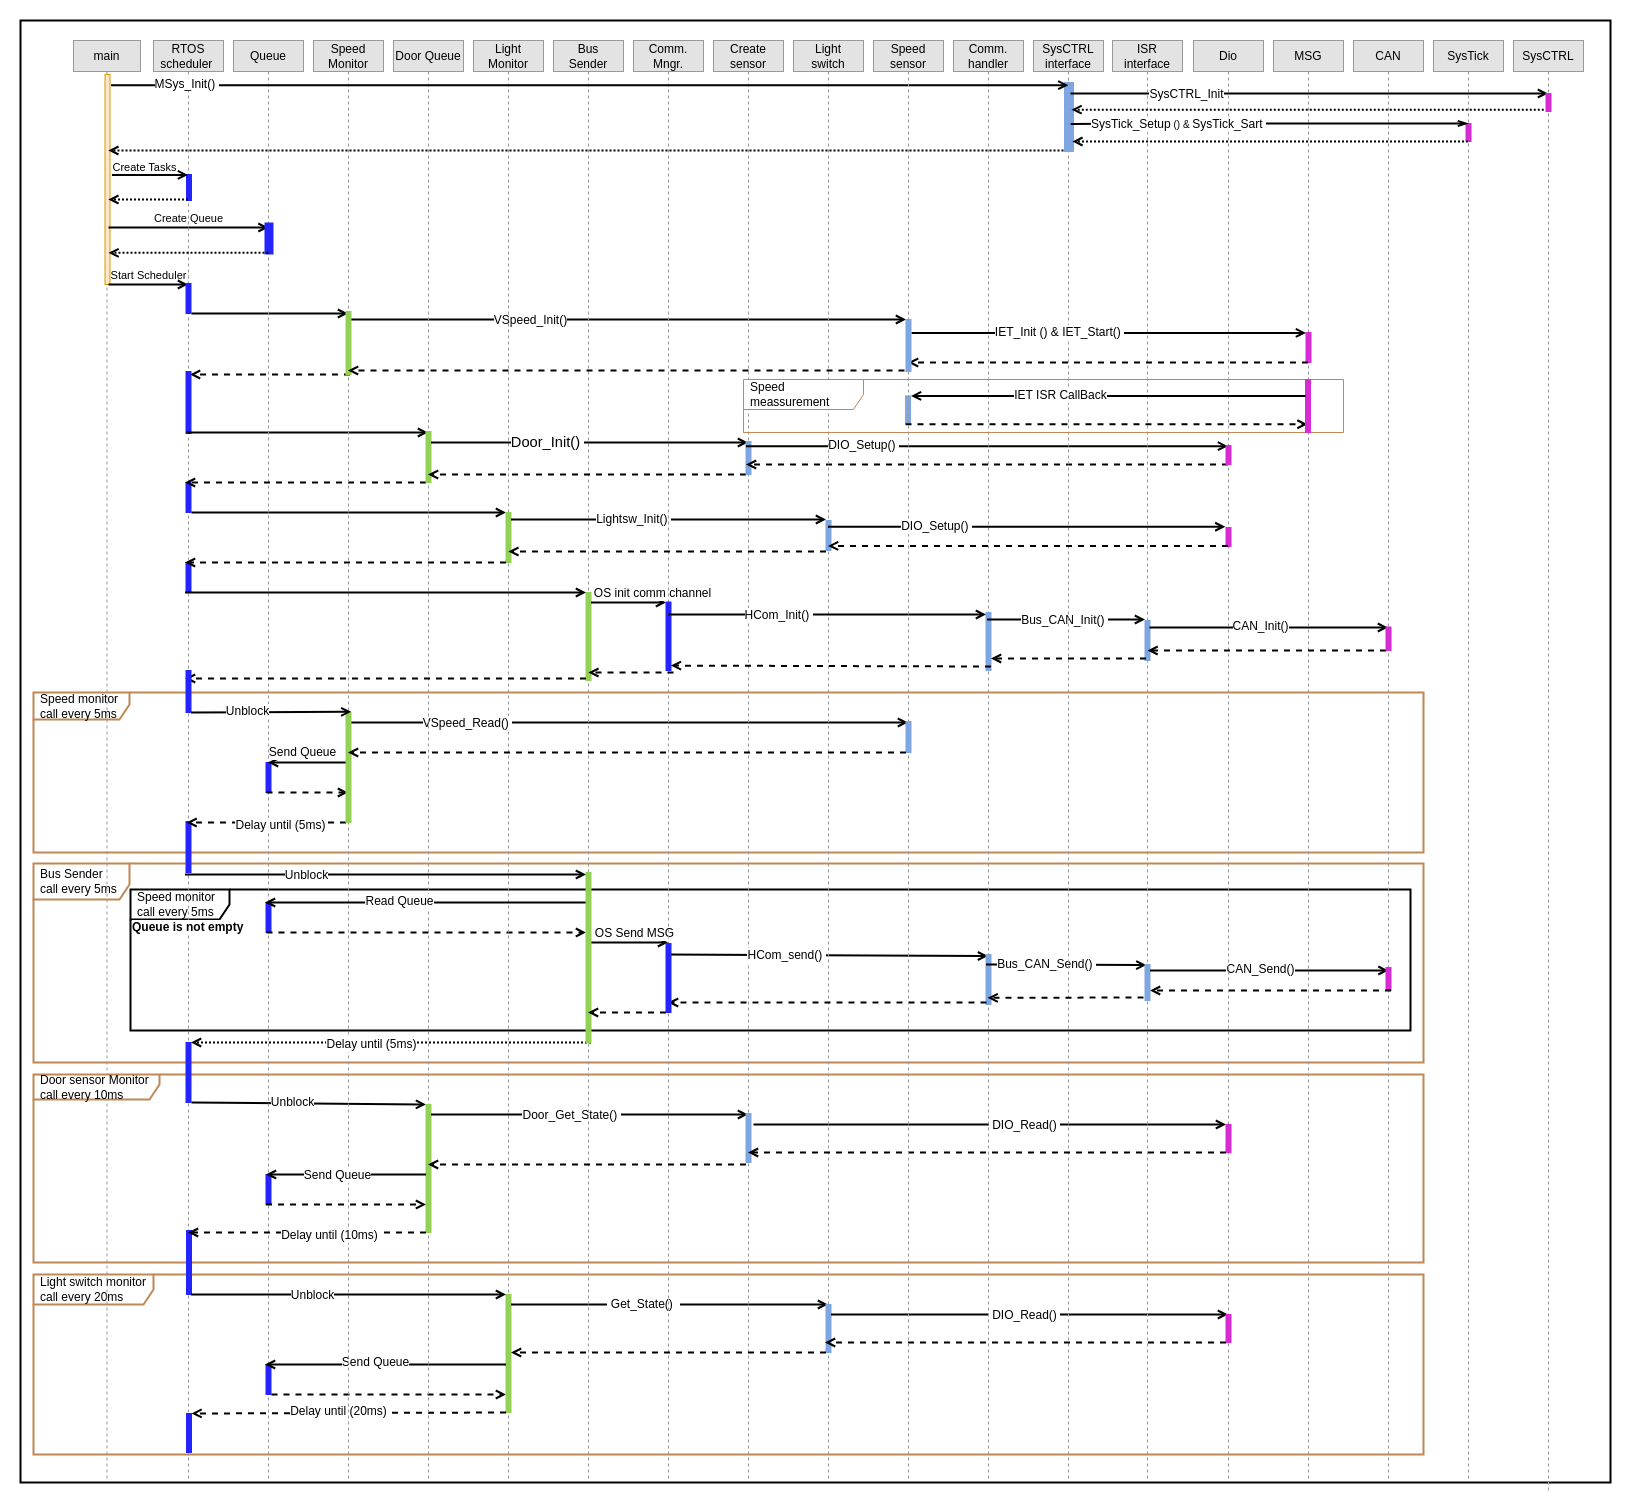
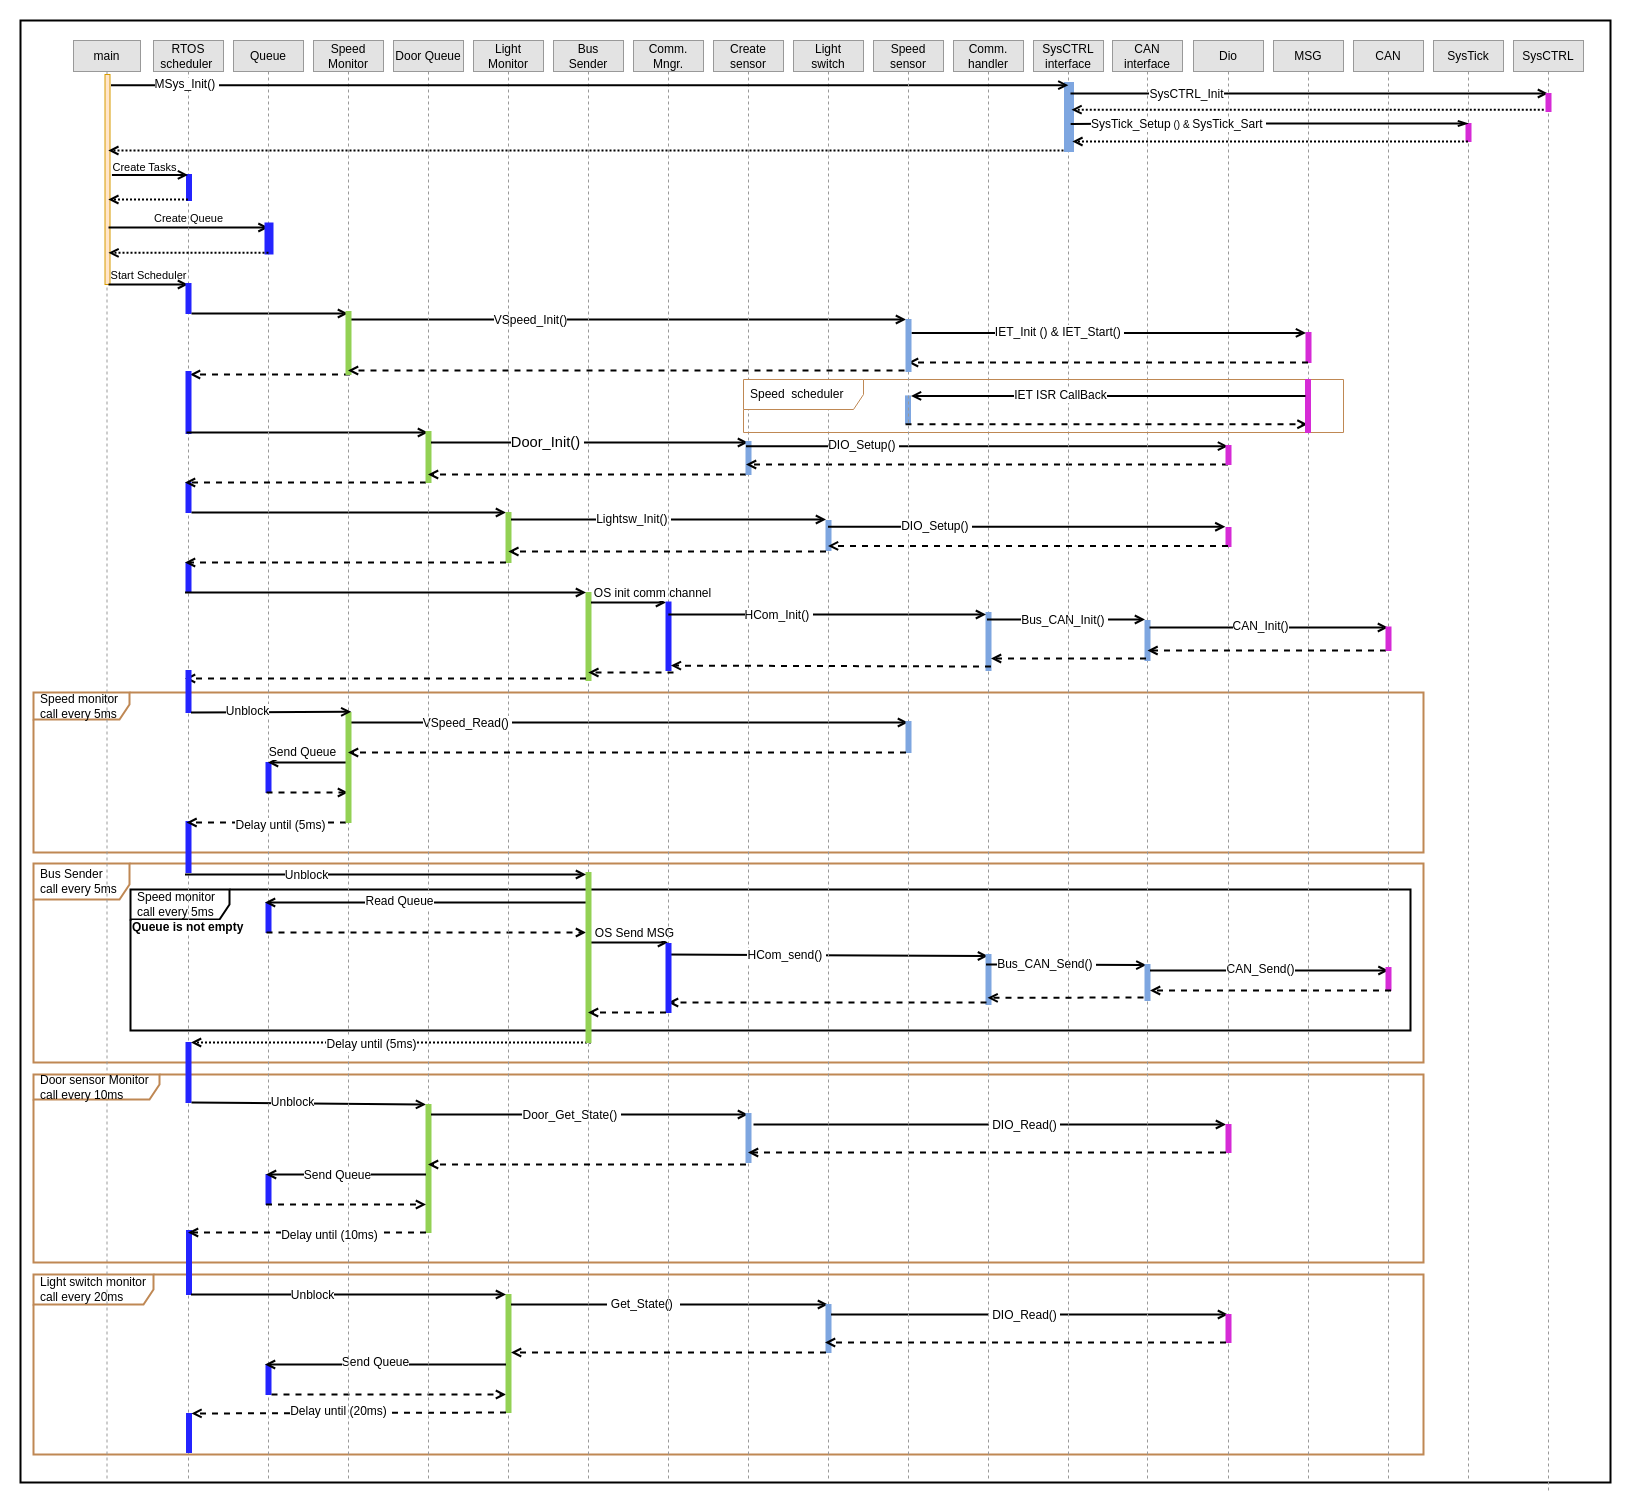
node "ISR interface": label "ISR interface" -> "CAN interface"
node "Speed meassurement": label "Speed meassurement" -> "Speed scheduler"
